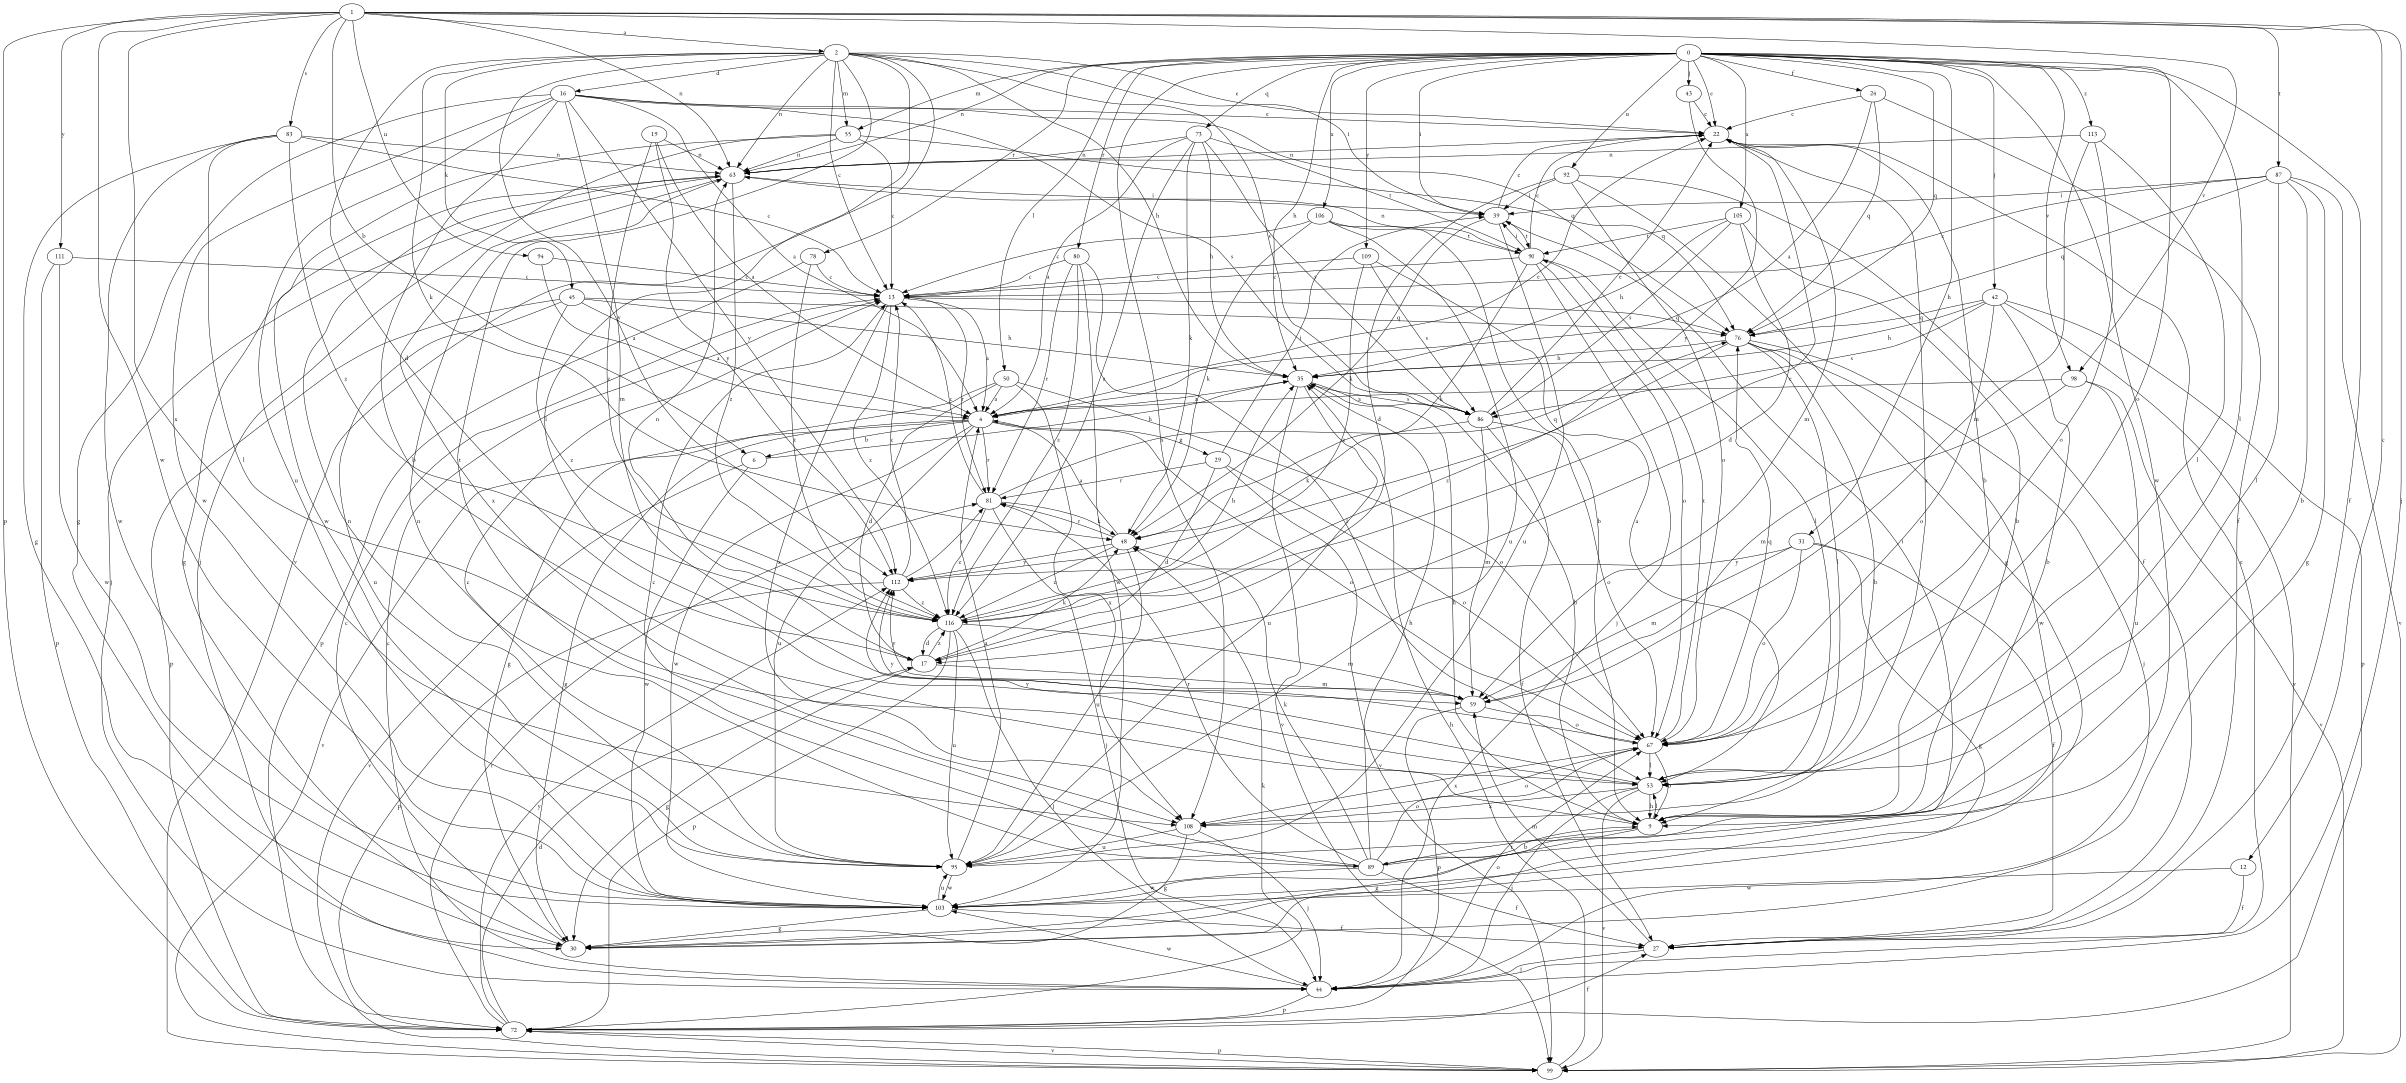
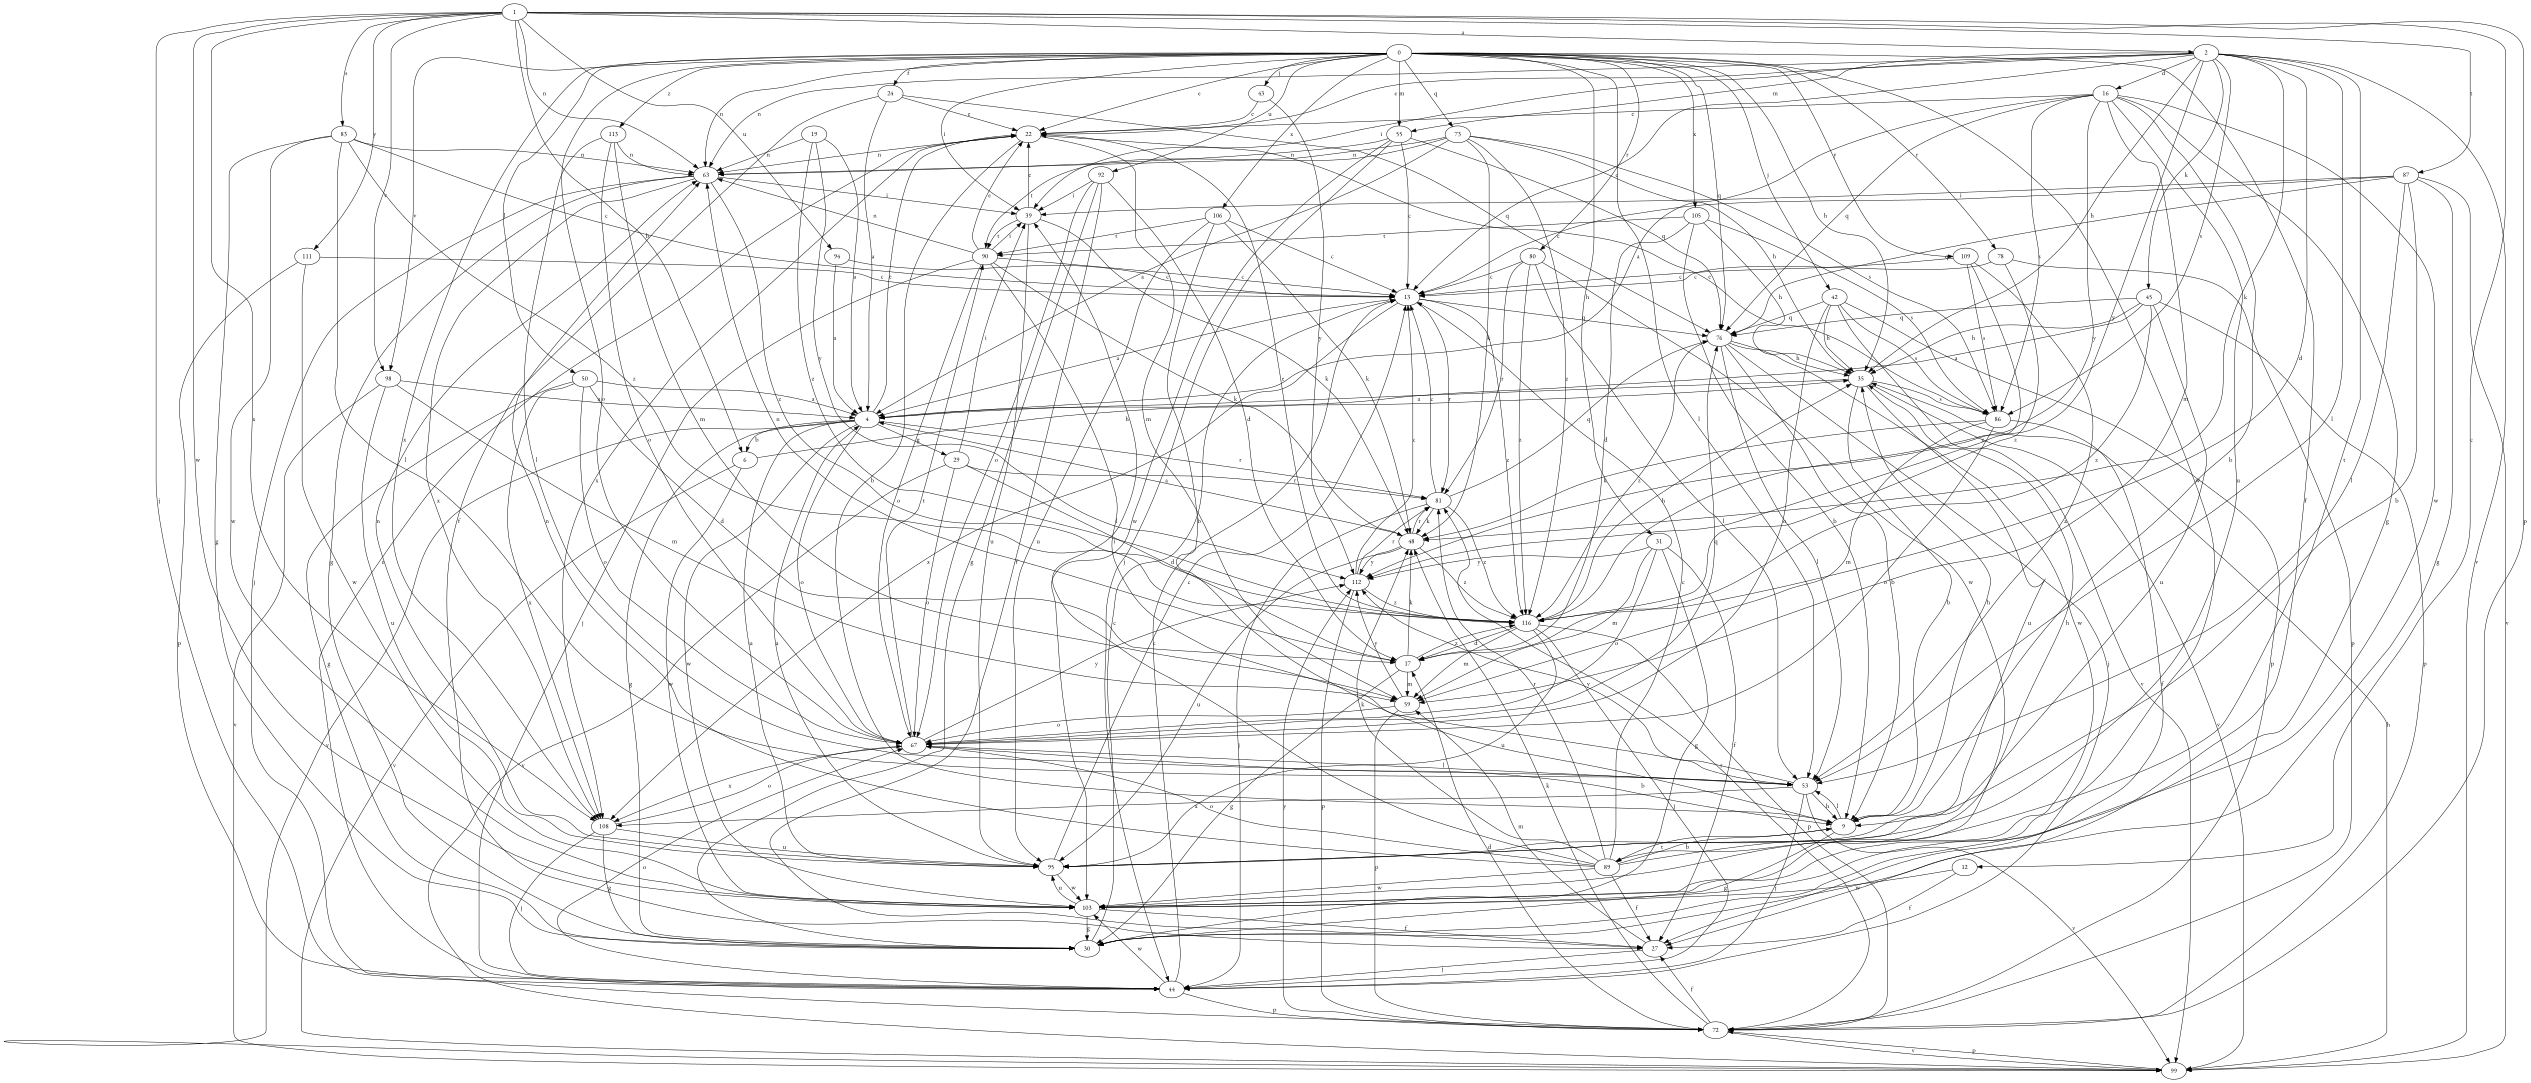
edge "42" -> "9": removed, label "b"
